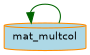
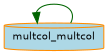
node "mat_multcol": label "mat_multcol" -> "multcol_multcol"
